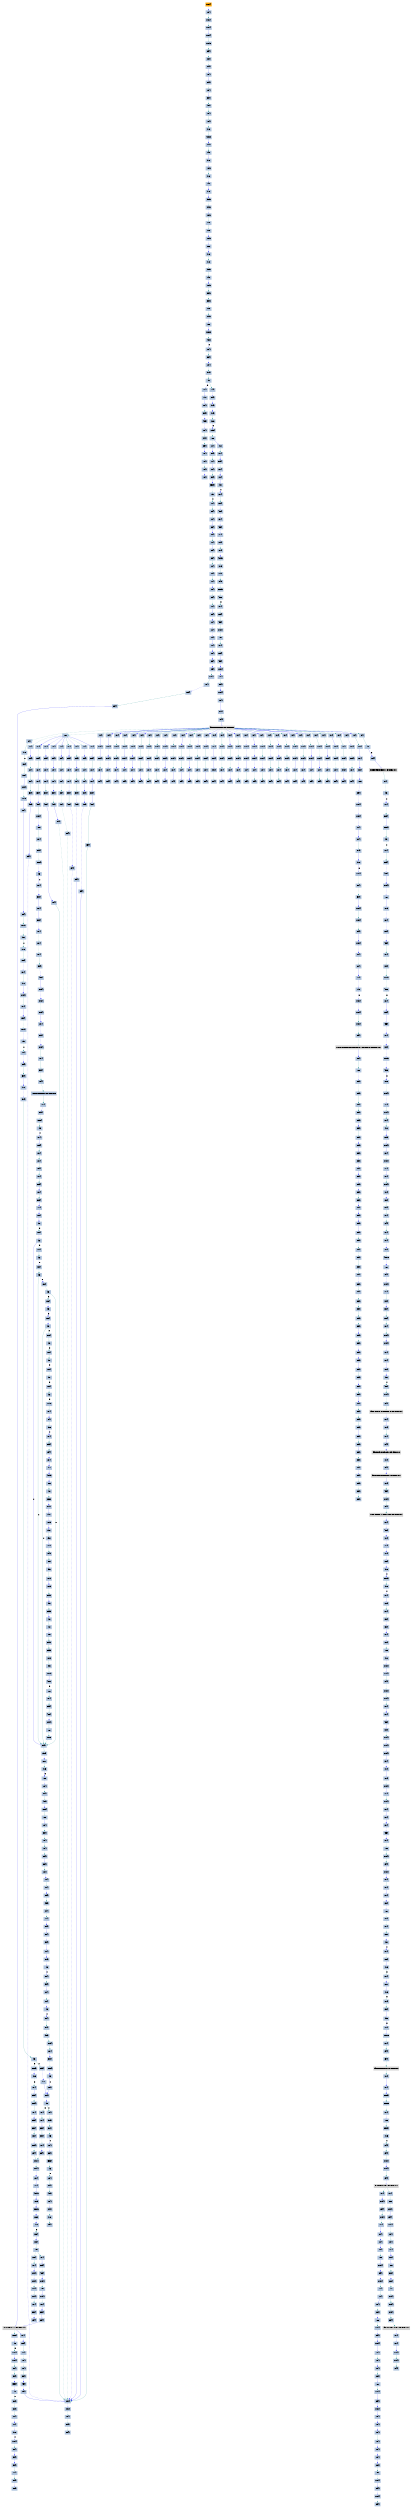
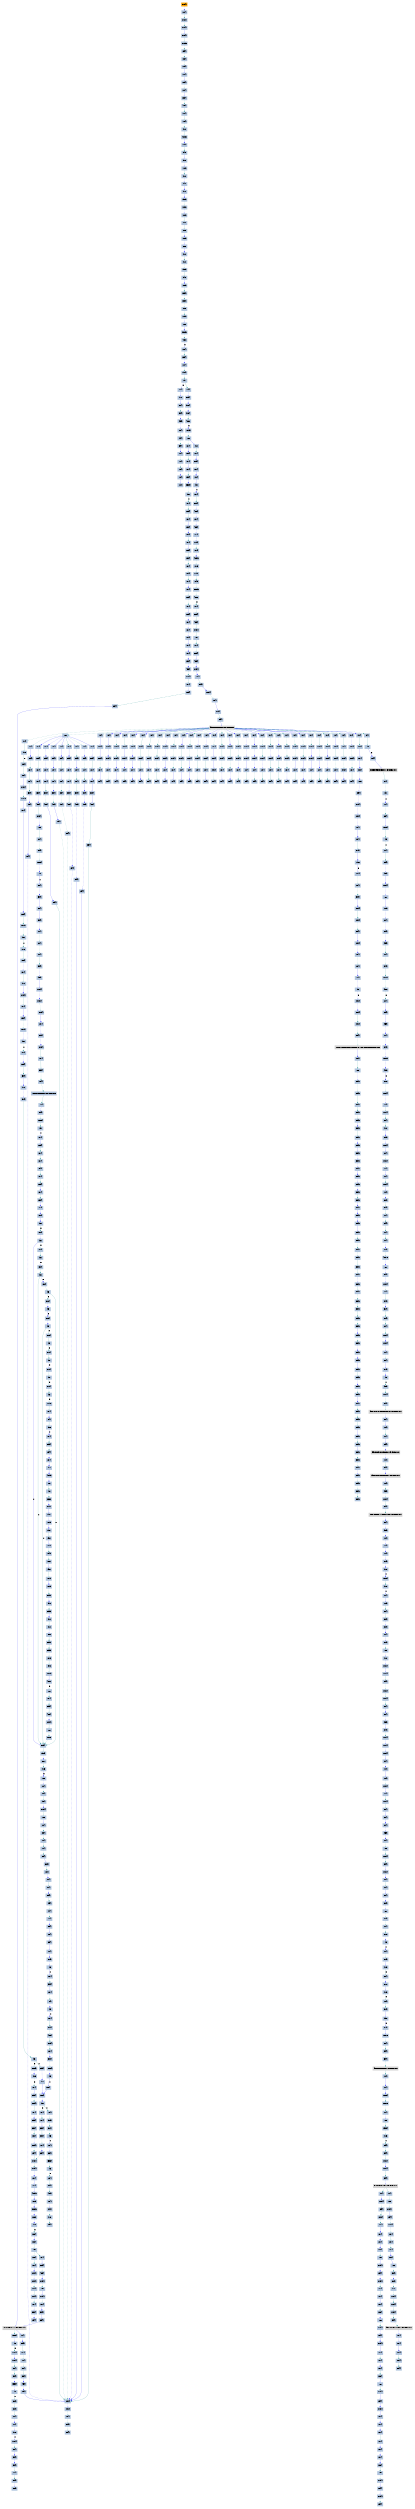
node "movb": added
